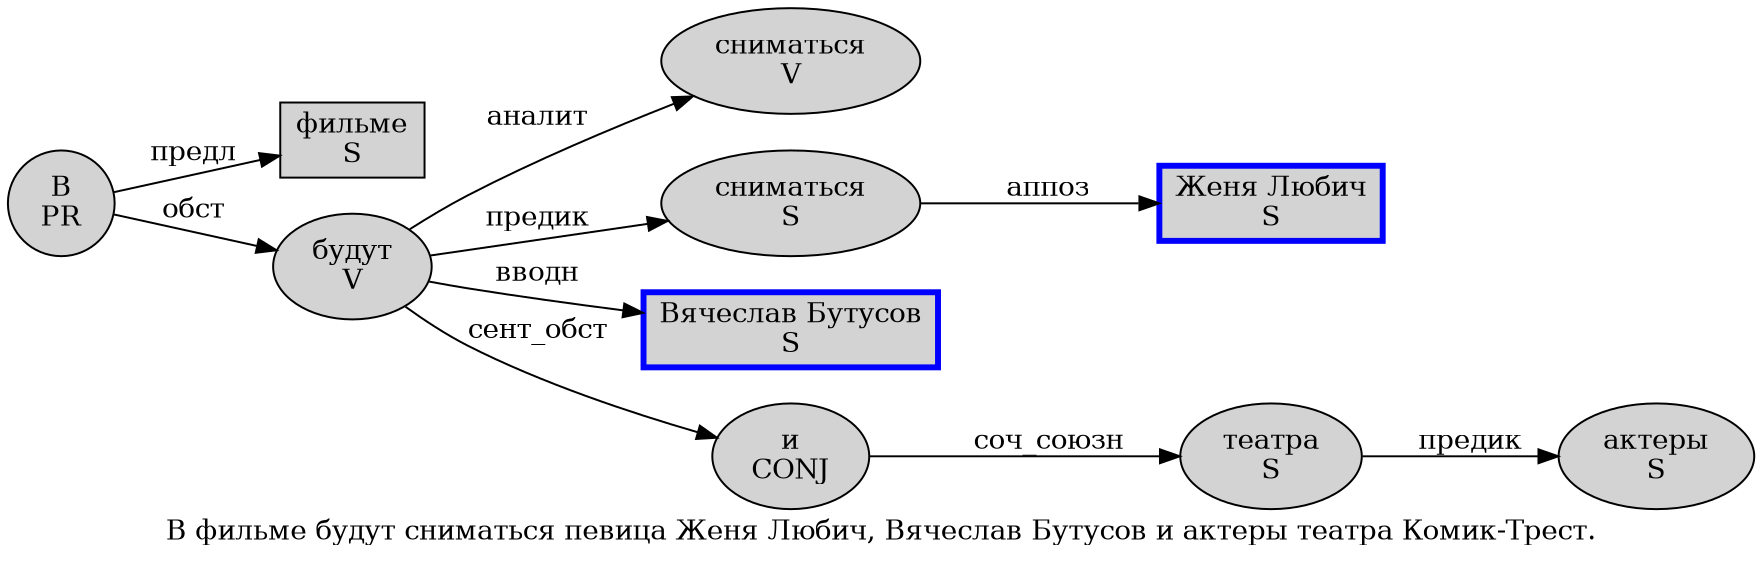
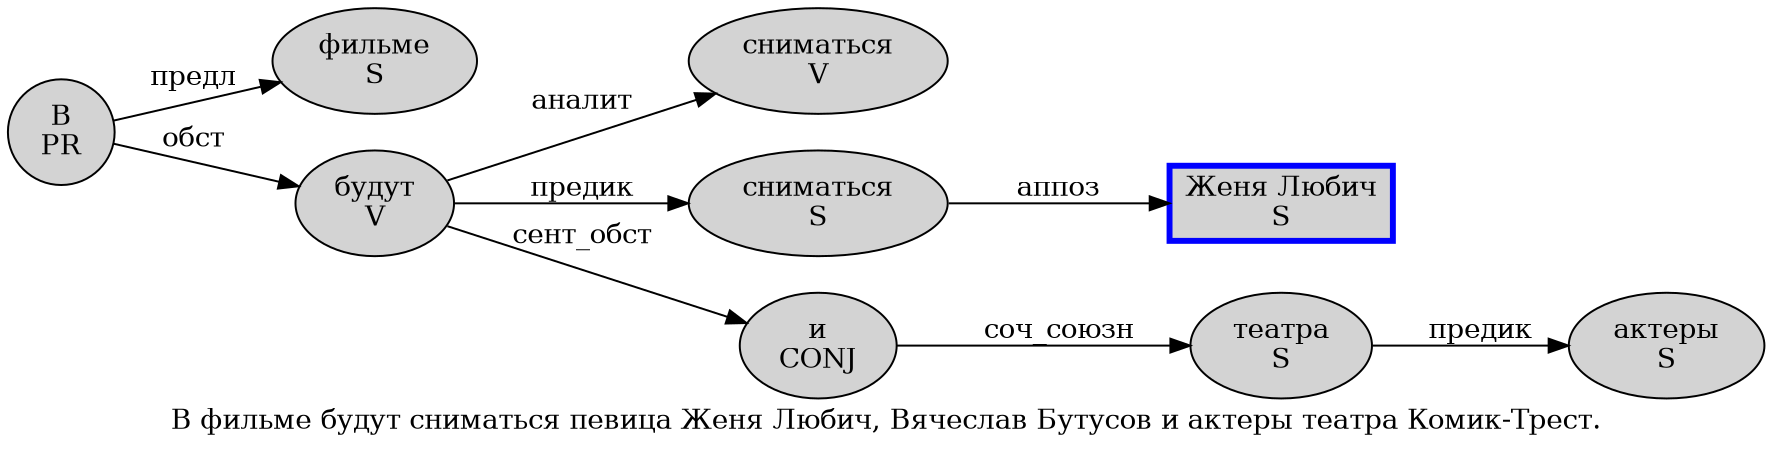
node "фильме S": shape box -> ellipse
node "Вячеслав Бутусов S": removed
